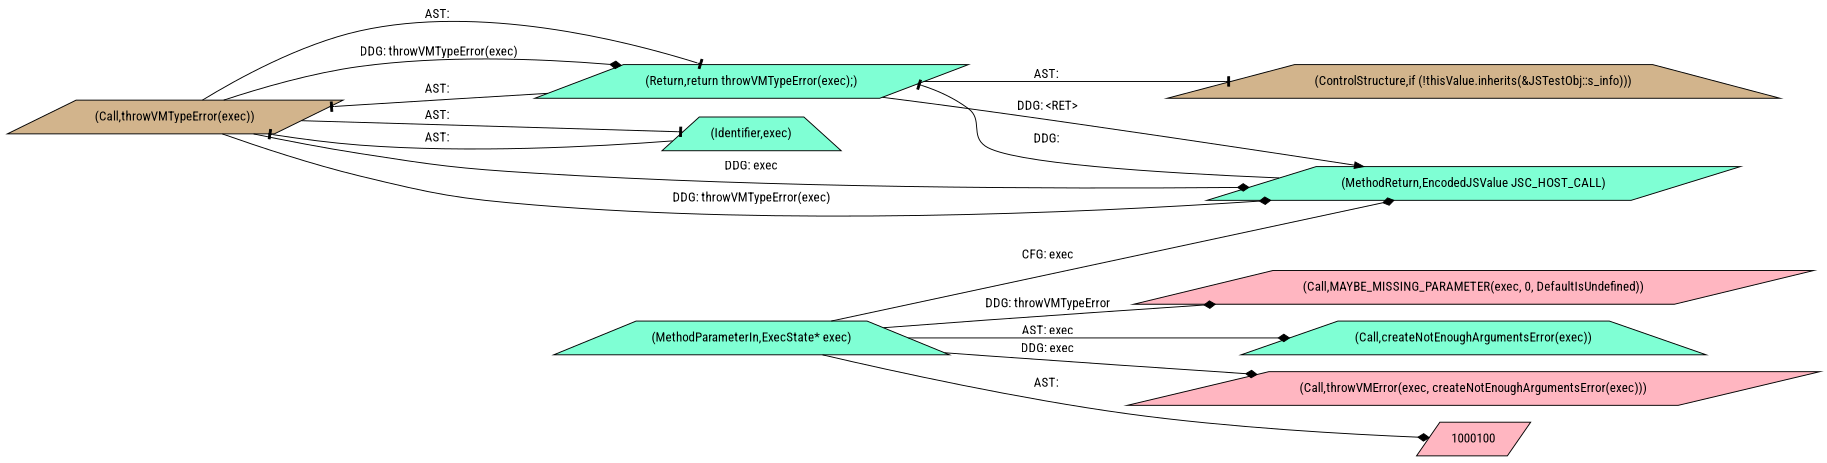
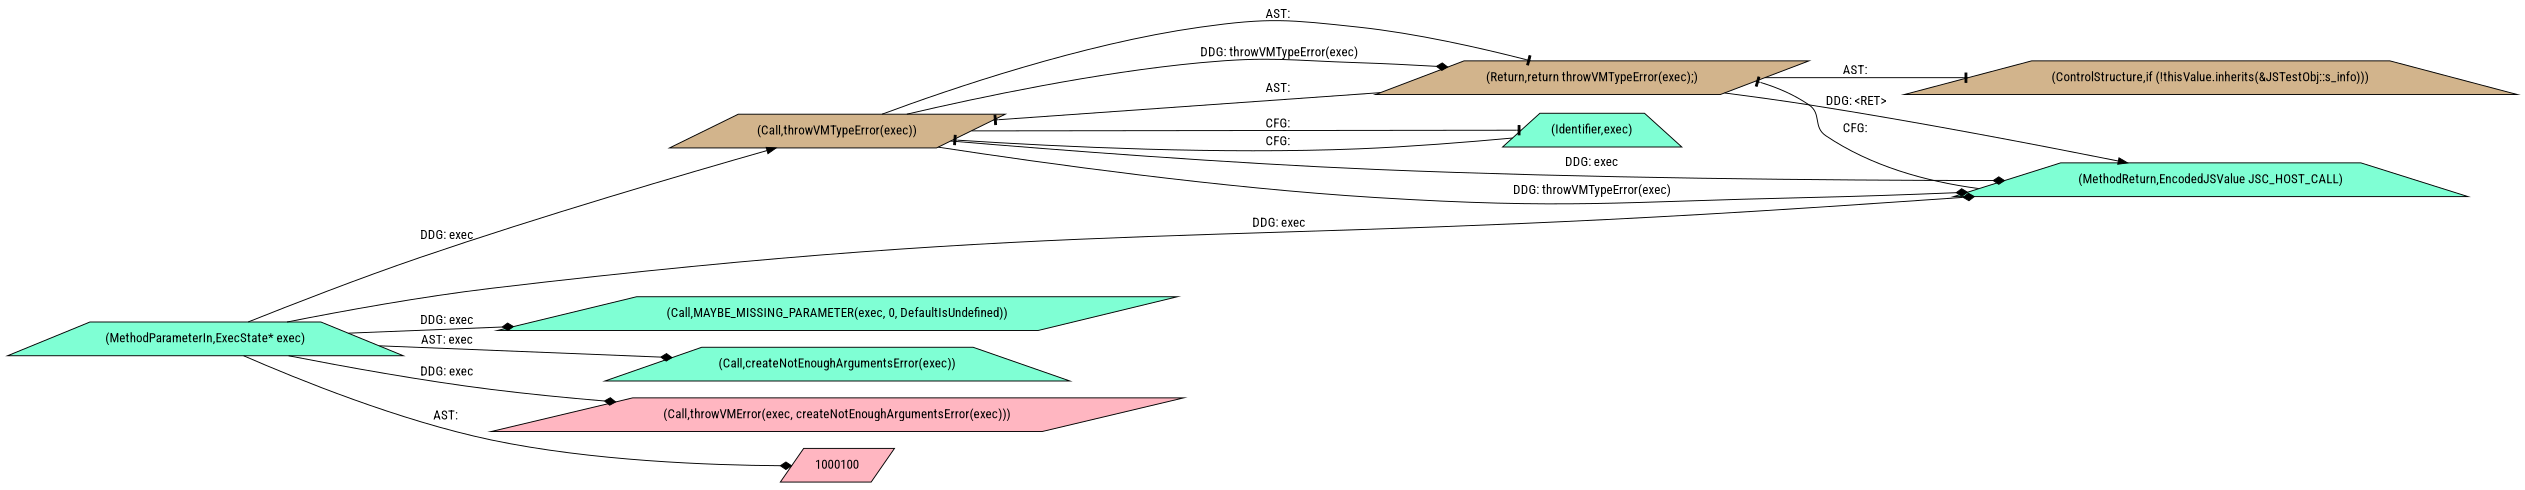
node "(Return,return throwVMTypeError(exec);)": fillcolor aquamarine -> tan
edge "(Call,throwVMTypeError(exec))" -> "(Identifier,exec)": label "AST: " -> "CFG: "
edge "(Identifier,exec)" -> "(Call,throwVMTypeError(exec))": label "AST: " -> "CFG: "
edge "(MethodReturn,EncodedJSValue JSC_HOST_CALL)" -> "(Return,return throwVMTypeError(exec);)": label "DDG: " -> "CFG: "
node "(MethodReturn,EncodedJSValue JSC_HOST_CALL)": shape parallelogram -> trapezium
edge "(MethodParameterIn,ExecState* exec)" -> "(Call,throwVMTypeError(exec))": added, label "DDG: exec"
edge "(MethodParameterIn,ExecState* exec)" -> "(MethodReturn,EncodedJSValue JSC_HOST_CALL)": label "CFG: exec" -> "DDG: exec"
node "(Call,MAYBE_MISSING_PARAMETER(exec, 0, DefaultIsUndefined))": fillcolor lightpink -> aquamarine
edge "(MethodParameterIn,ExecState* exec)" -> "(Call,MAYBE_MISSING_PARAMETER(exec, 0, DefaultIsUndefined))": label "DDG: throwVMTypeError" -> "DDG: exec"
